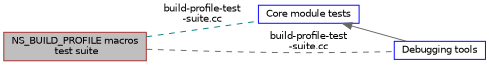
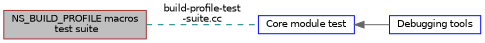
node "Core module tests": label "Core module tests" -> "Core module test"
edge "NS_BUILD_PROFILE macros test suite" -- "Debugging tools": removed, label "build-profile-test -suite.cc"
